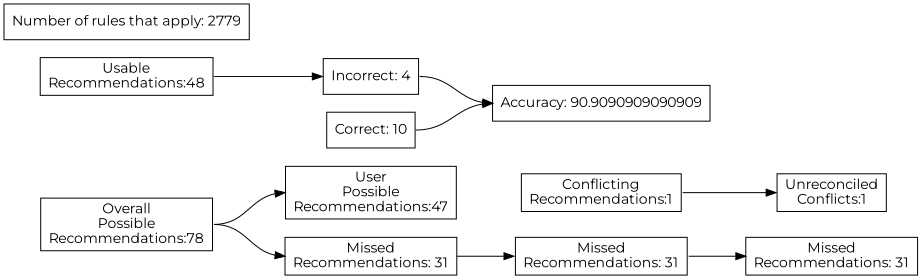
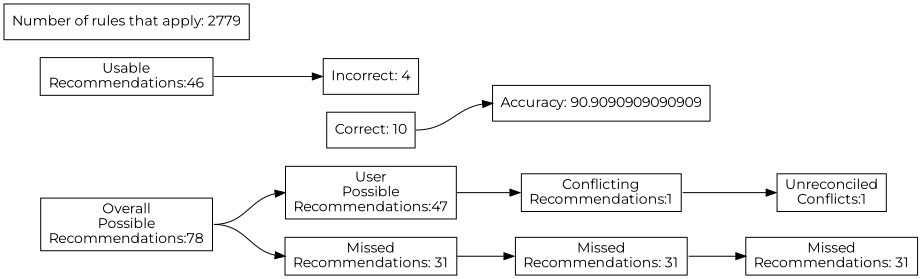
node "Usable Recommendations:48": label "Usable Recommendations:48" -> "Usable Recommendations:46"
edge "Incorrect: 4" -> "Accuracy: 90.9090909090909": removed
edge "User Possible Recommendations:47" -> "Conflicting Recommendations:1": added
